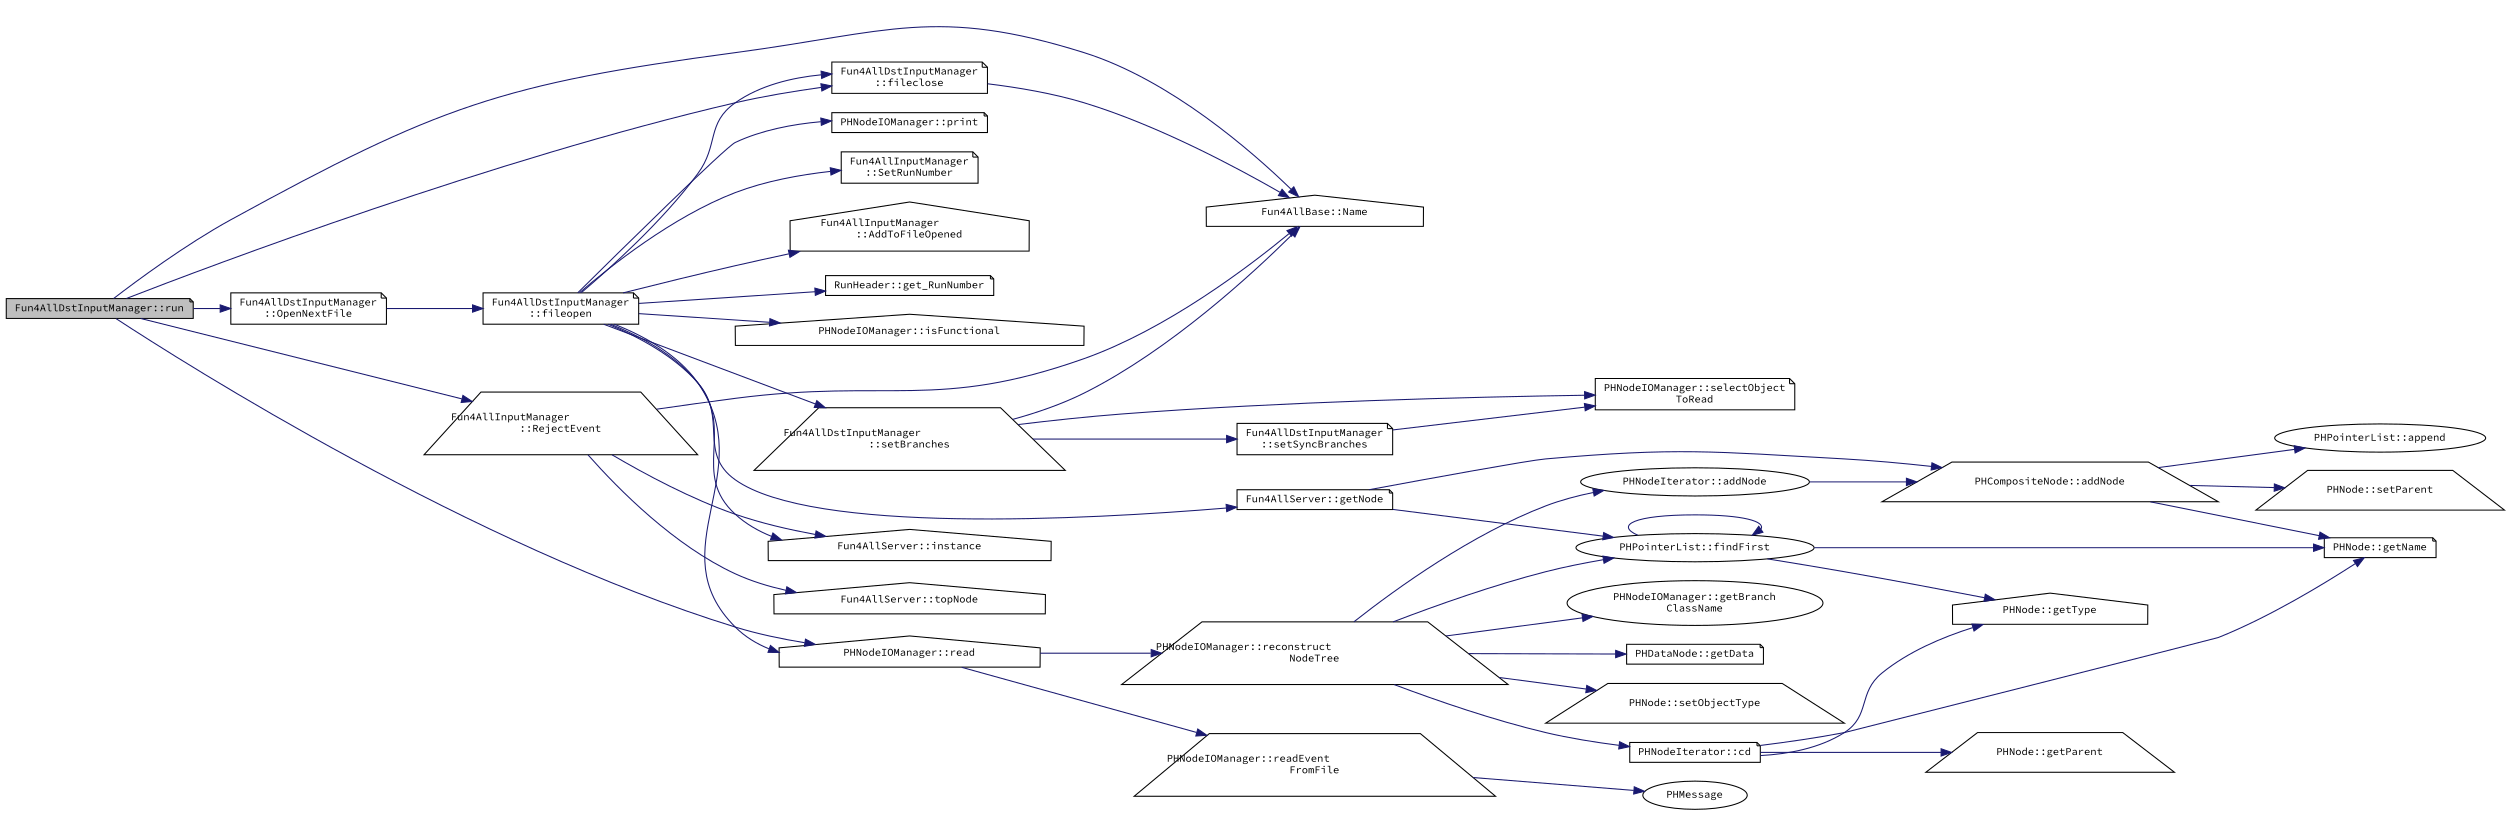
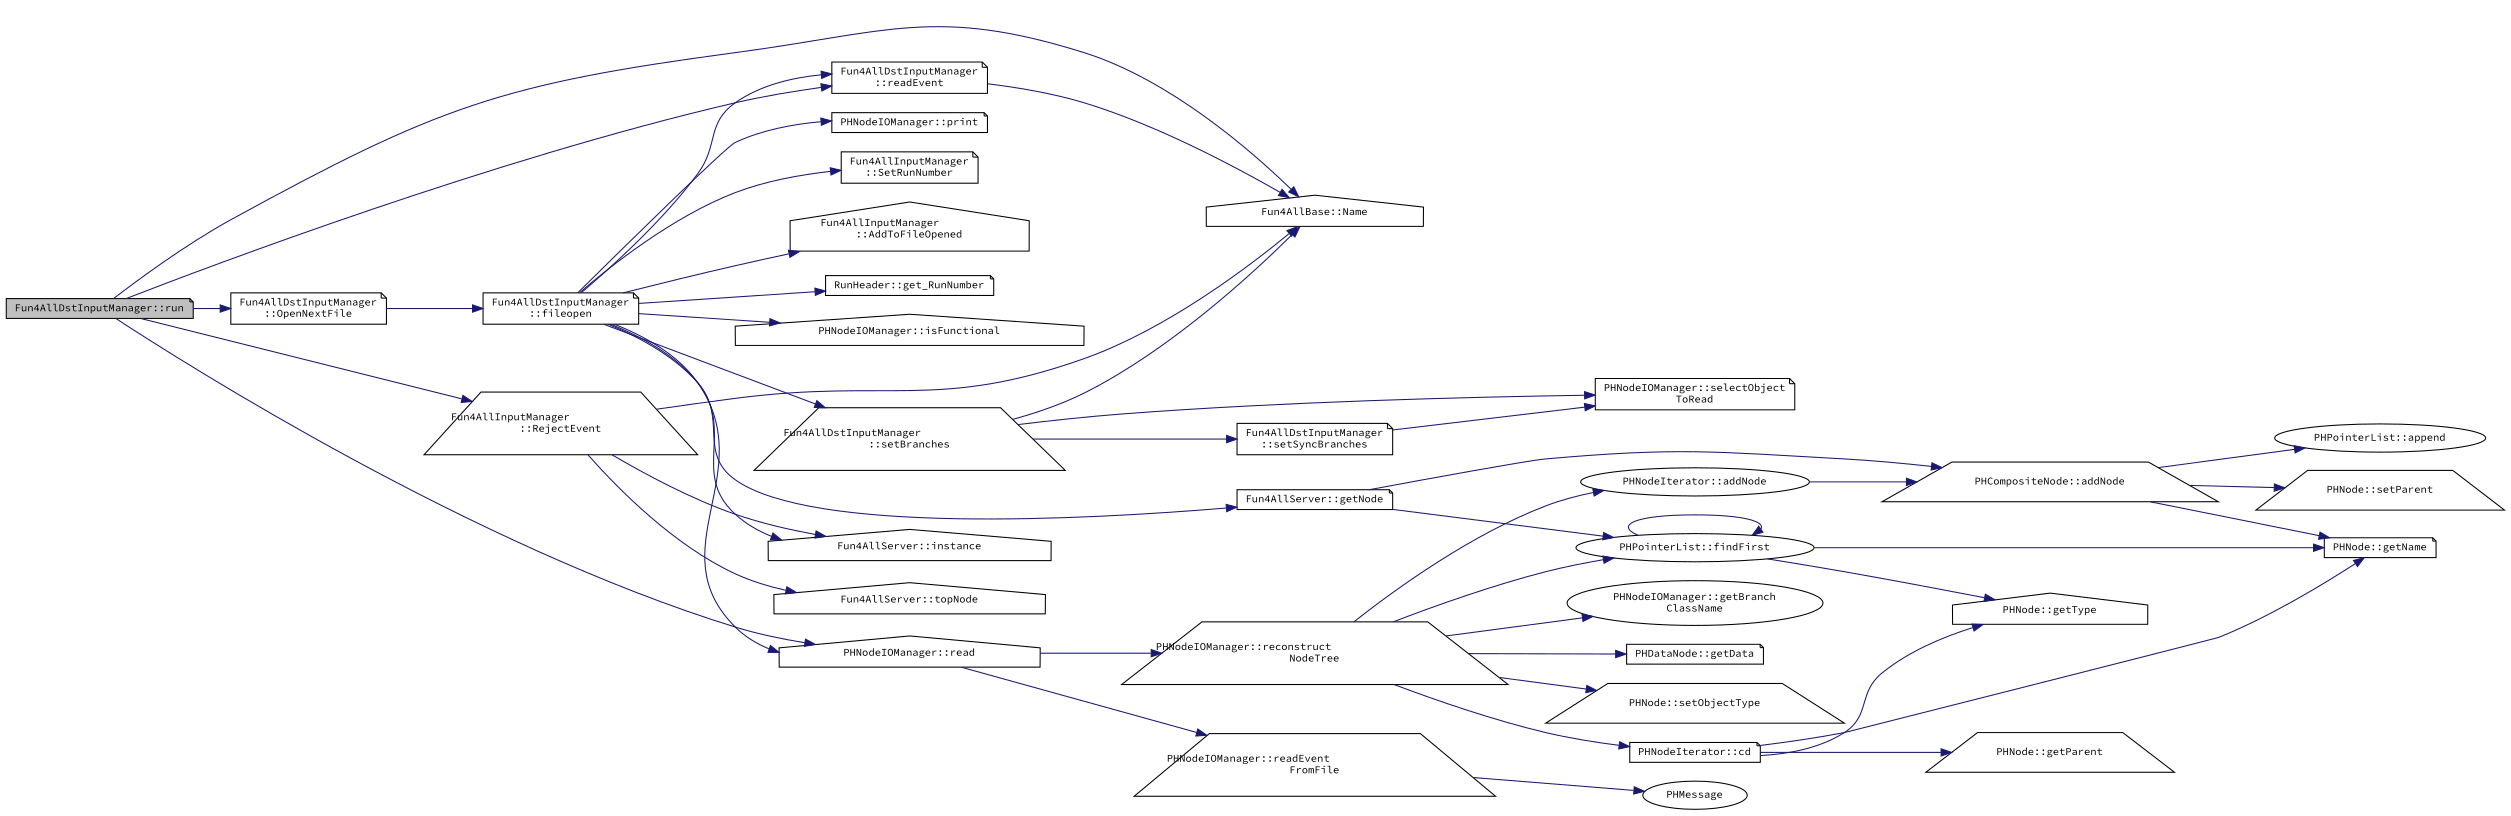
node "Fun4AllDstInputManager ::fileclose": label "Fun4AllDstInputManager ::fileclose" -> "Fun4AllDstInputManager ::readEvent"
